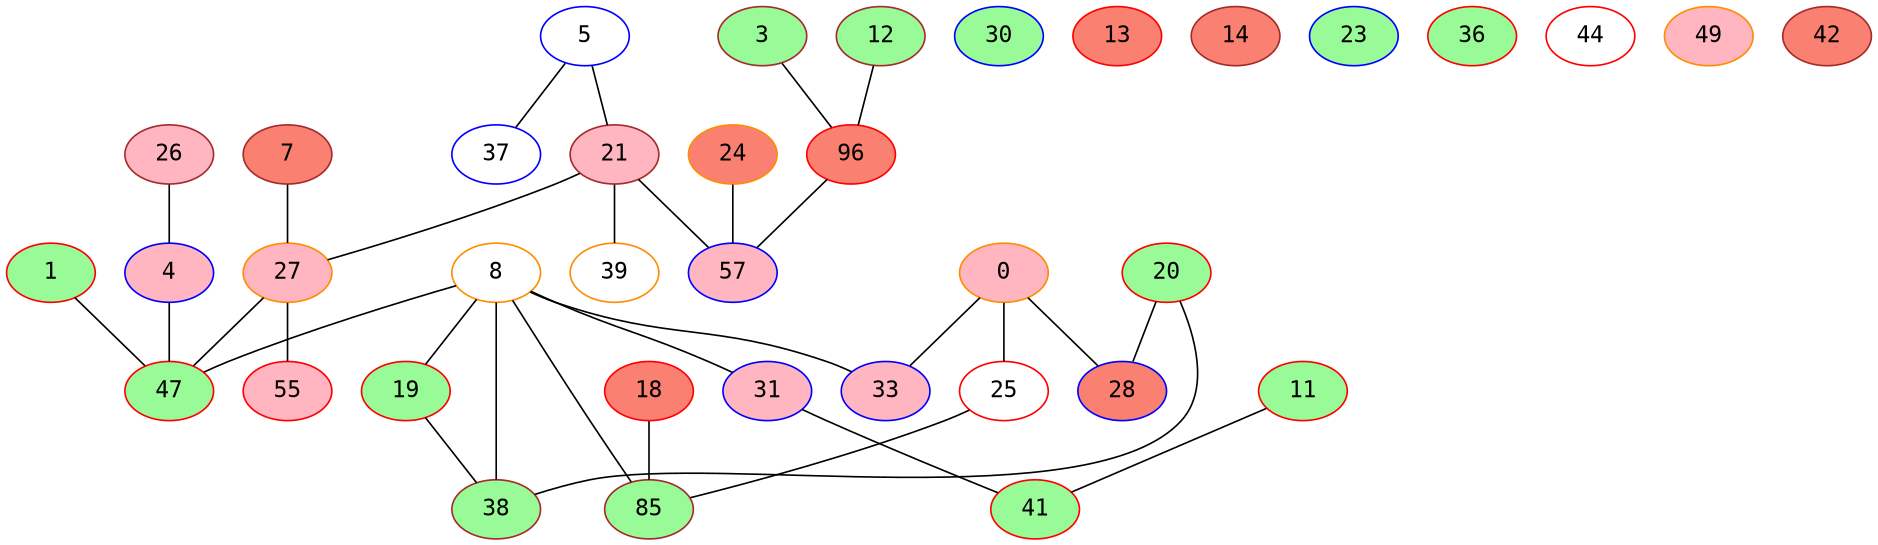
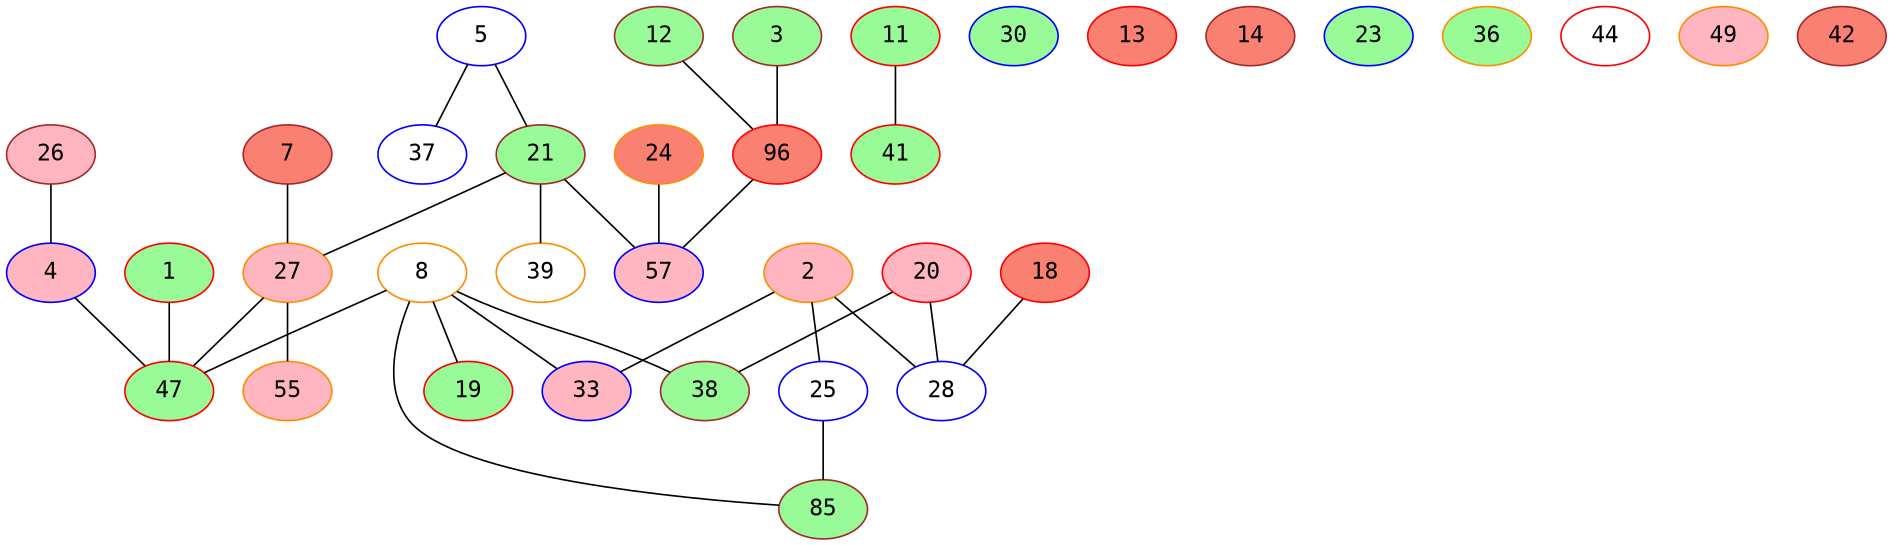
node "36": color red -> darkorange
node "21": fillcolor lightpink -> palegreen
node "0": label "0" -> "2"
node "20": fillcolor palegreen -> lightpink
node "55": color red -> darkorange
node "31": removed
node "25": color red -> blue
node "28": fillcolor salmon -> white
edge "19" -- "38": removed
edge "18" -- "85": now "18" -- "28"
